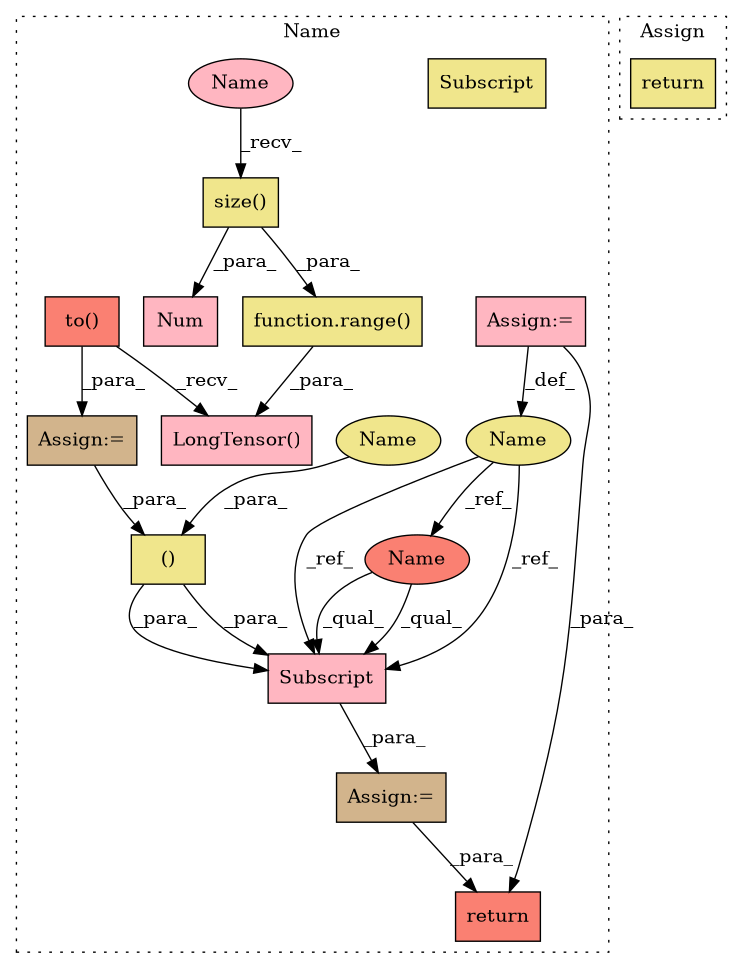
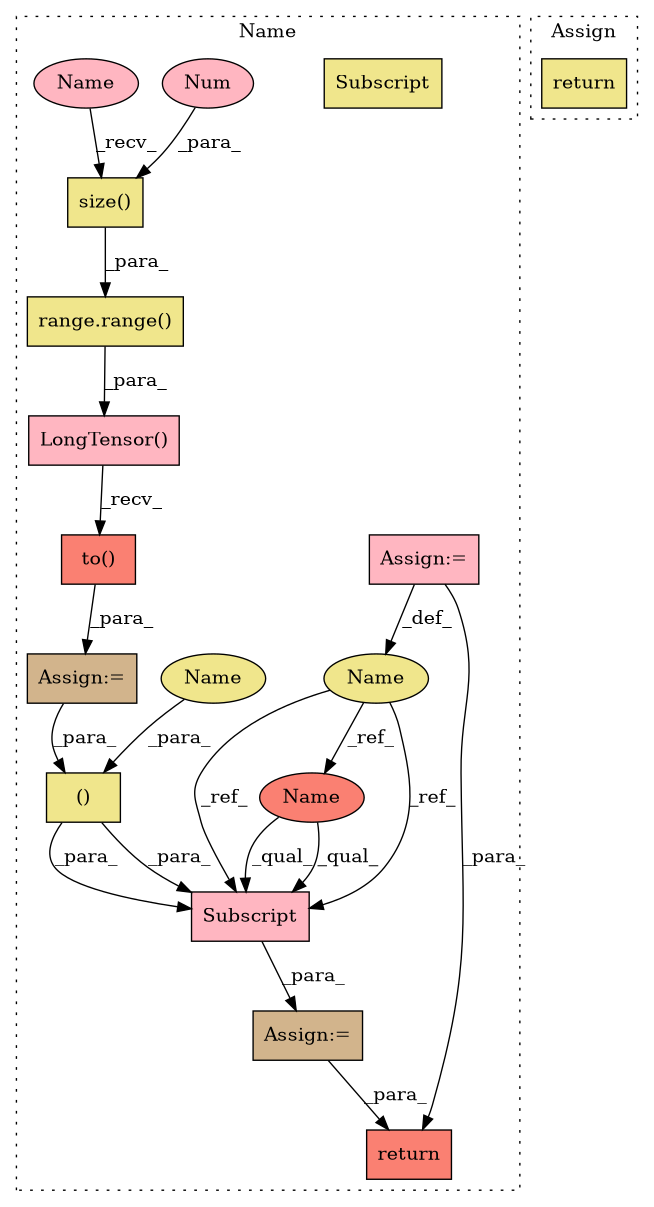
edge "size()" -> "Num": reversed
node "Num": shape box -> ellipse
node "function.range()": label "function.range()" -> "range.range()"
edge "to()" -> "LongTensor()": reversed
